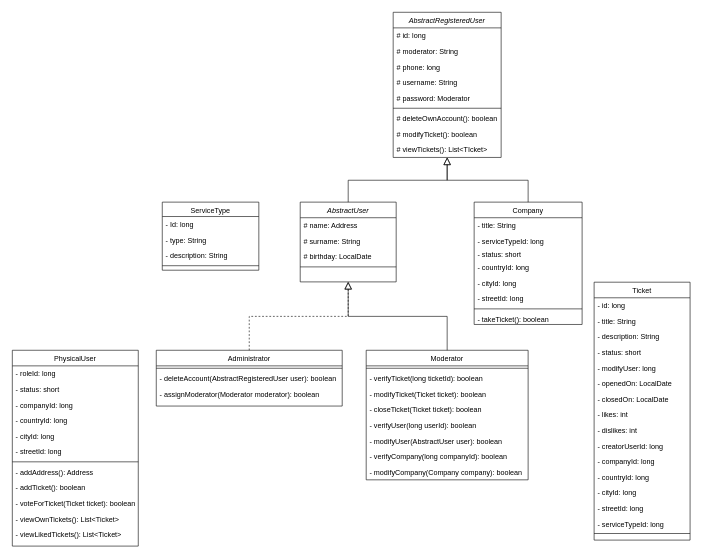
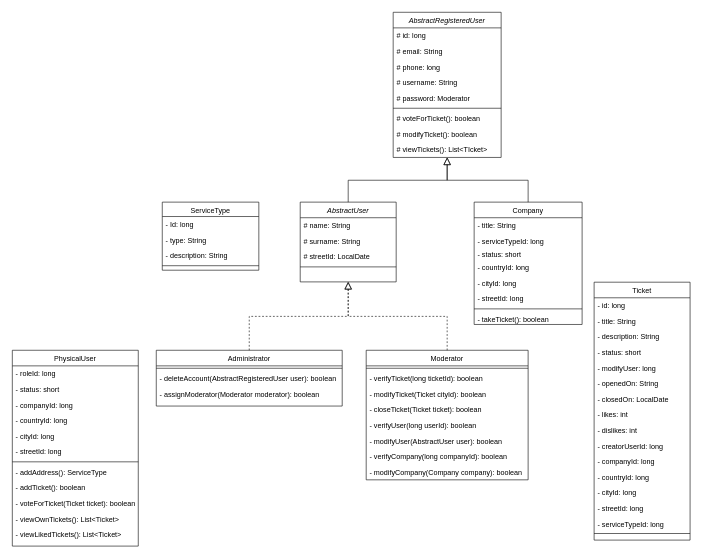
node "# moderator: String": label "# moderator: String" -> "# email: String"
node "# deleteOwnAccount(): boolean": label "# deleteOwnAccount(): boolean" -> "# voteForTicket(): boolean"
node "# name: Address": label "# name: Address" -> "# name: String"
node "# birthday: LocalDate": label "# birthday: LocalDate" -> "# streetId: LocalDate"
edge "Moderator" -> "AbstractUser": style solid -> dashed
node "- openedOn: LocalDate": label "- openedOn: LocalDate" -> "- openedOn: String"
node "- modifyTicket(Ticket ticket): boolean": label "- modifyTicket(Ticket ticket): boolean" -> "- modifyTicket(Ticket cityId): boolean"
node "- addAddress(): Address": label "- addAddress(): Address" -> "- addAddress(): ServiceType"
